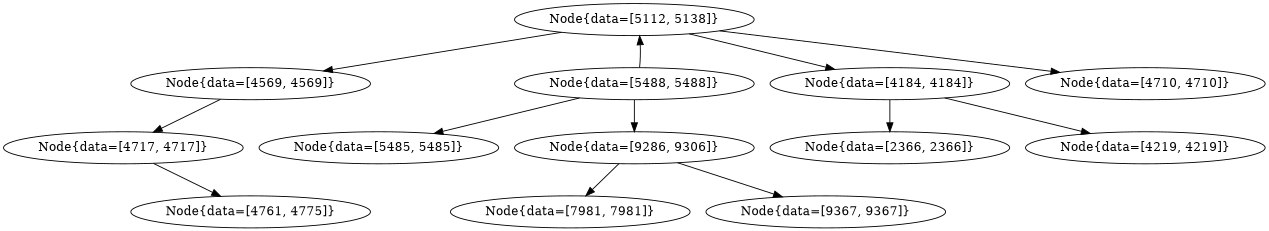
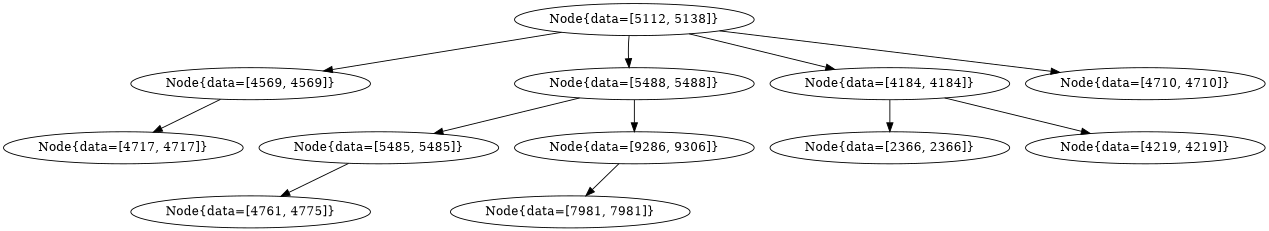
edge "Node{data=[5488, 5488]}" -> "Node{data=[5112, 5138]}": reversed
edge "Node{data=[4717, 4717]}" -> "Node{data=[4761, 4775]}": now "Node{data=[5485, 5485]}" -> "Node{data=[4761, 4775]}"
node "Node{data=[9367, 9367]}": removed
